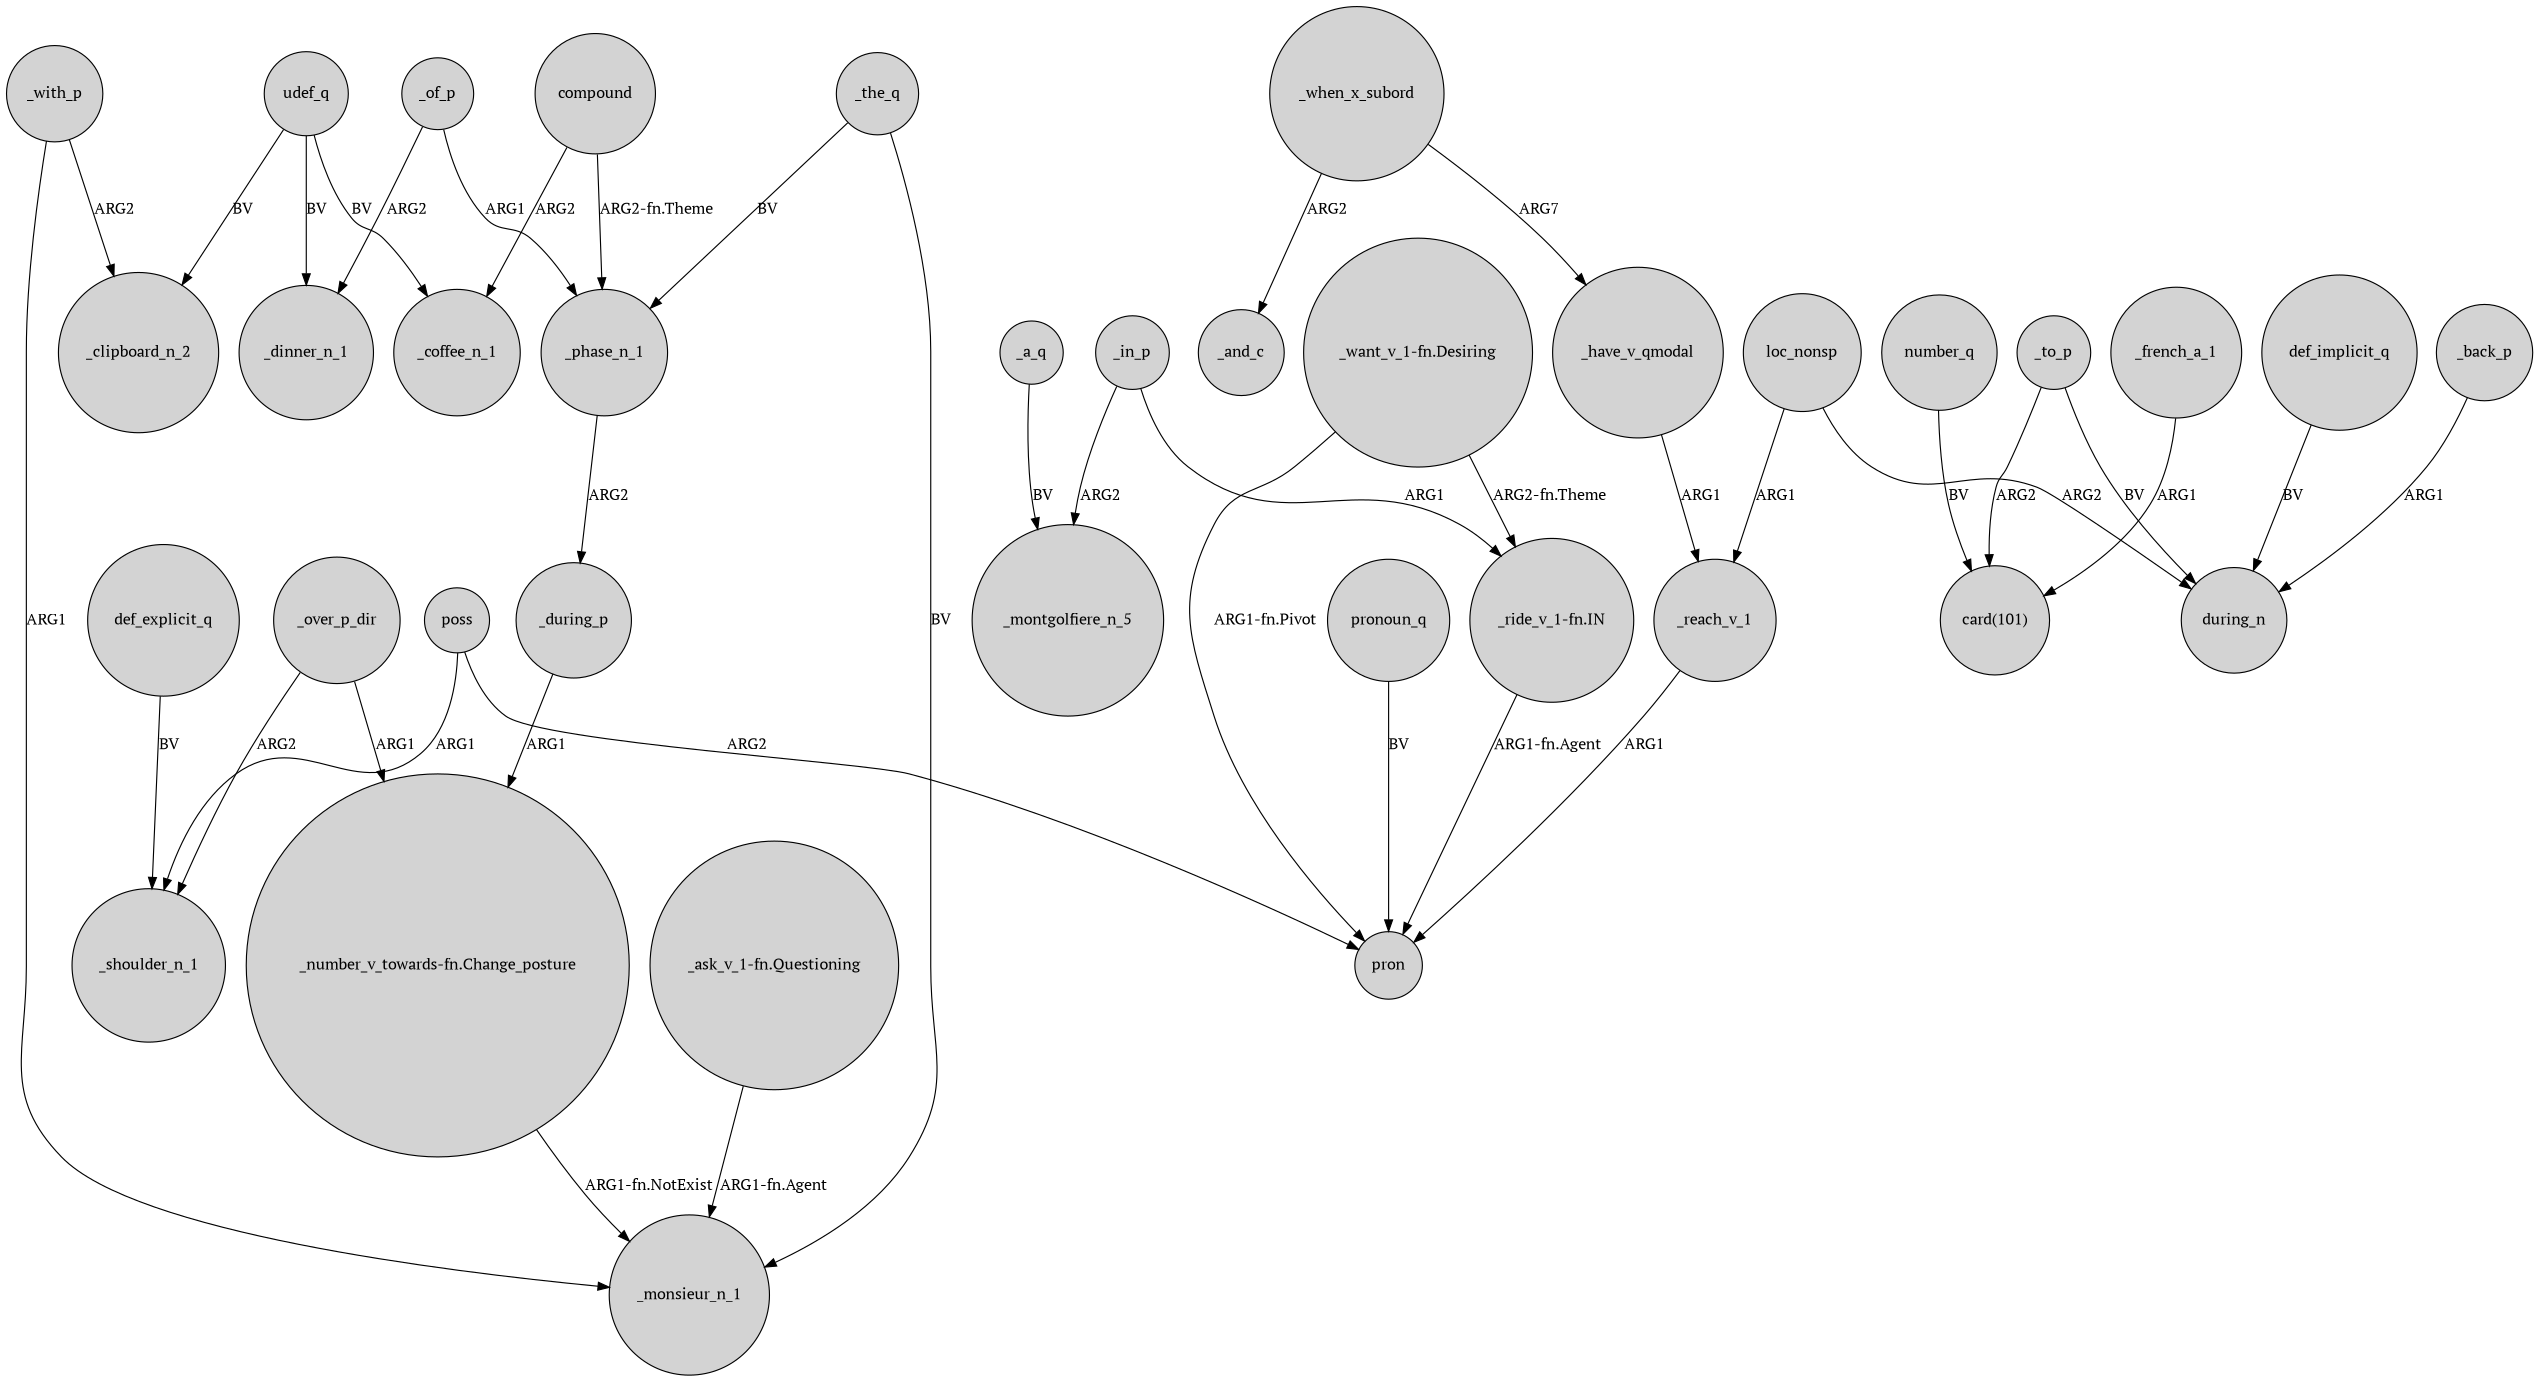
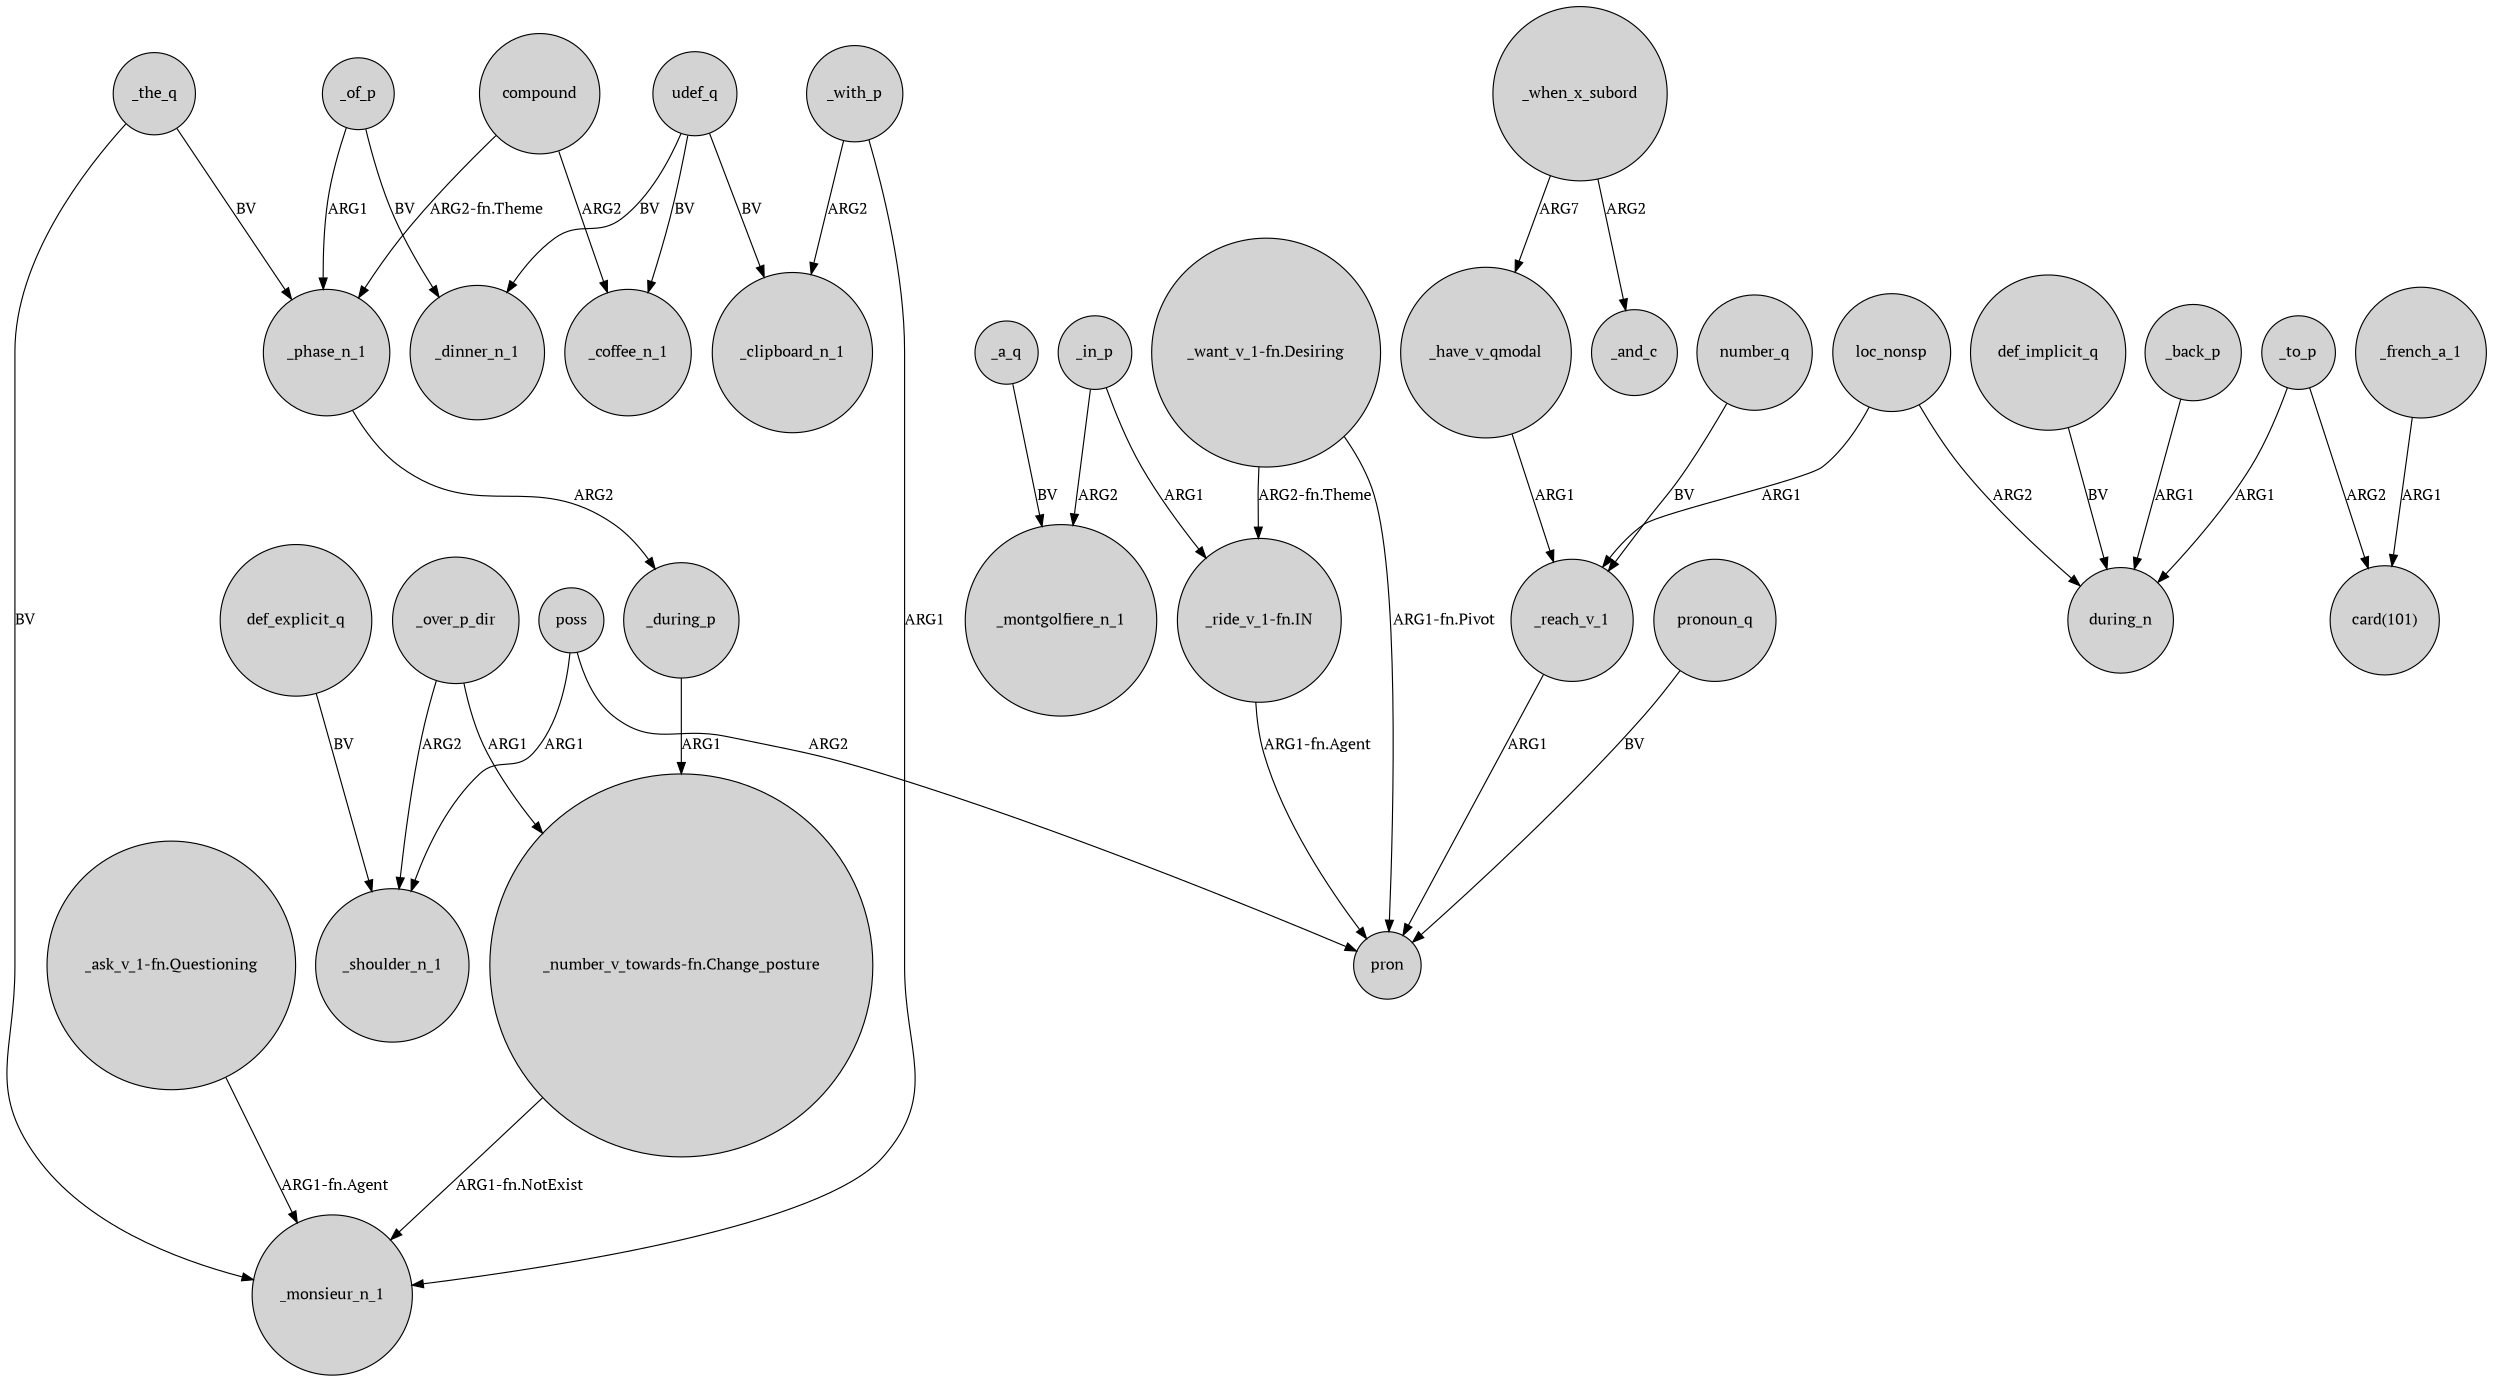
edge "_of_p" -> "_dinner_n_1": label "ARG2" -> "BV"
node "_clipboard_n_2": label "_clipboard_n_2" -> "_clipboard_n_1"
edge "number_q" -> "card(101)": now "number_q" -> "_reach_v_1"
edge "_to_p" -> "during_n": label "BV" -> "ARG1"
node "_montgolfiere_n_5": label "_montgolfiere_n_5" -> "_montgolfiere_n_1"
